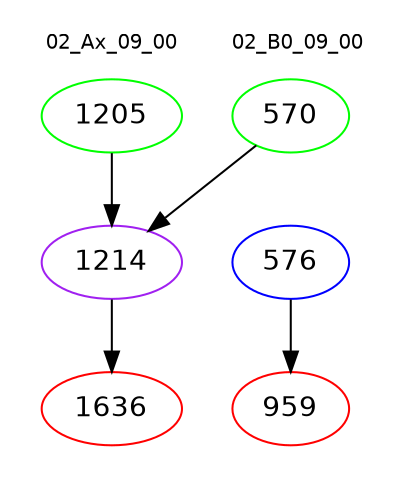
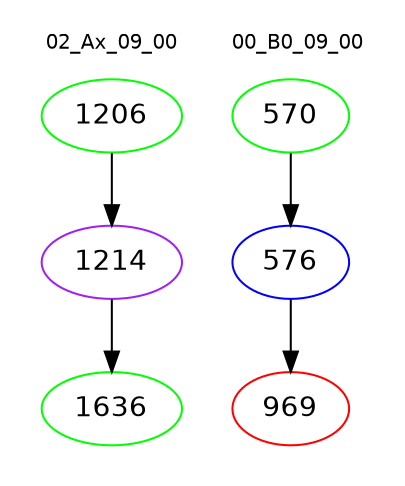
cluster "02_B0_09_00": label "02_B0_09_00" -> "00_B0_09_00"
node "1205": label "1205" -> "1206"
edge "570" -> "1214": now "570" -> "576"
node "1636": color red -> green
node "959": label "959" -> "969"
